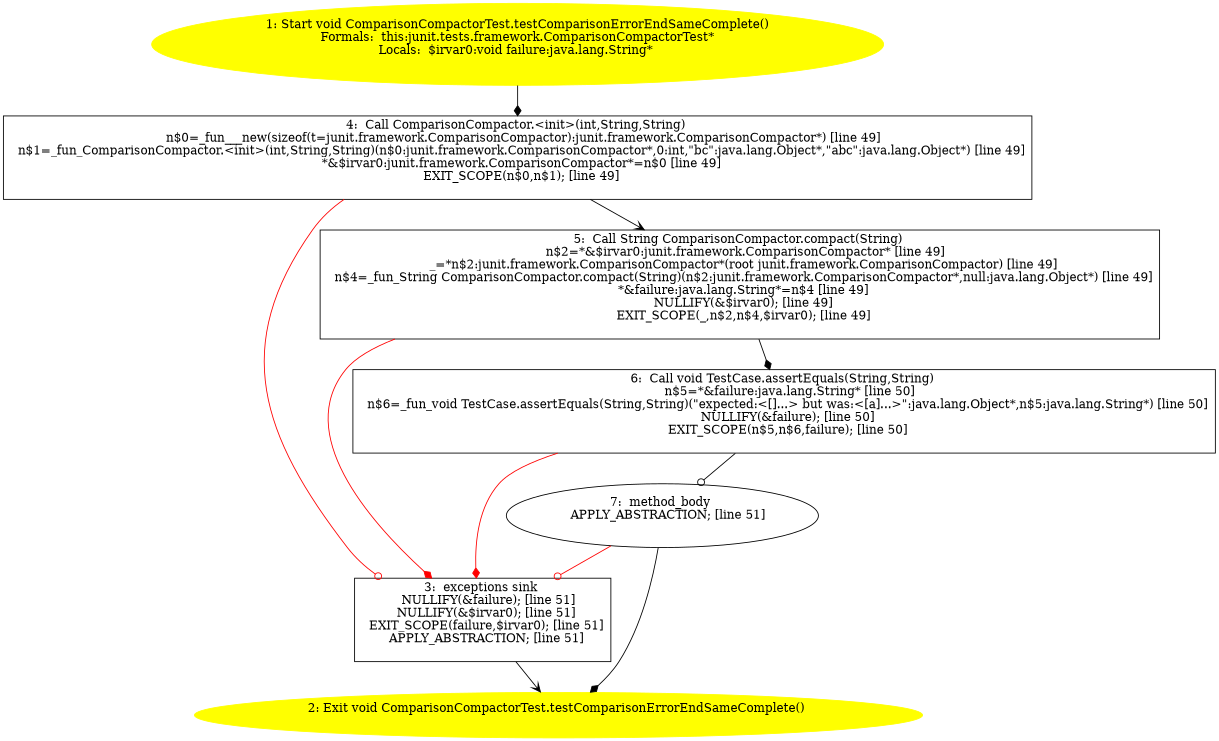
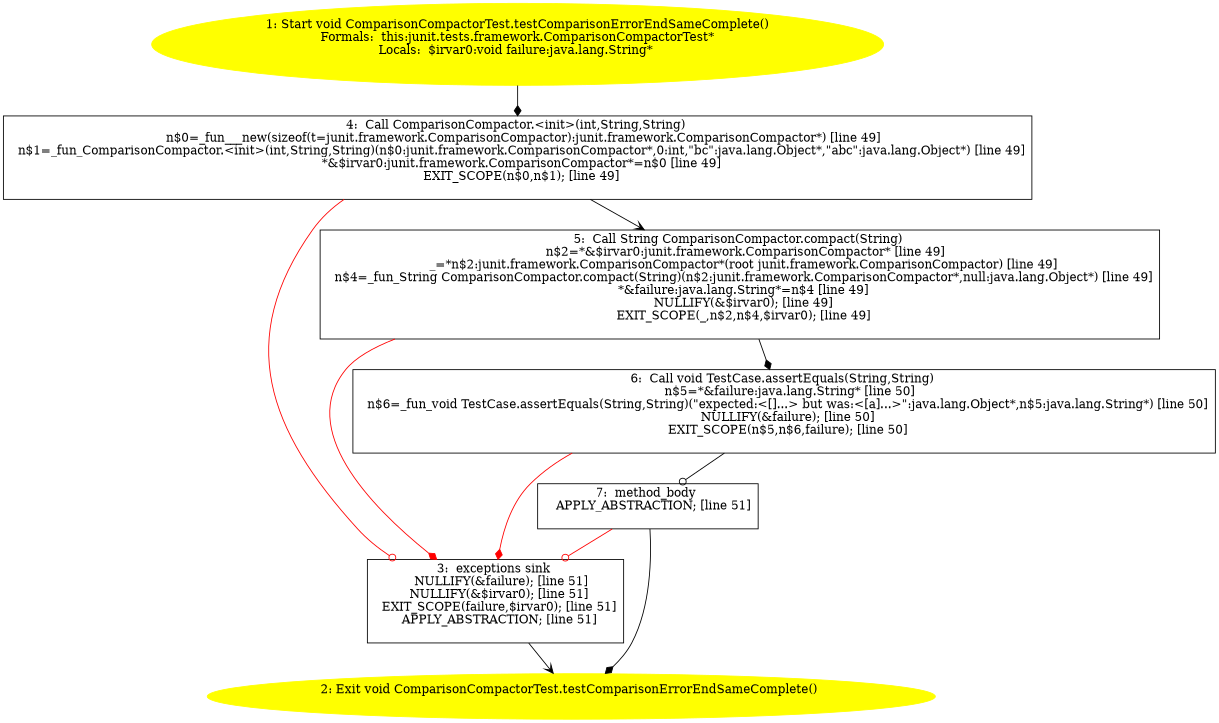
node "7:  method_body APPLY_ABSTRACTION; [line 51]": shape ellipse -> box
